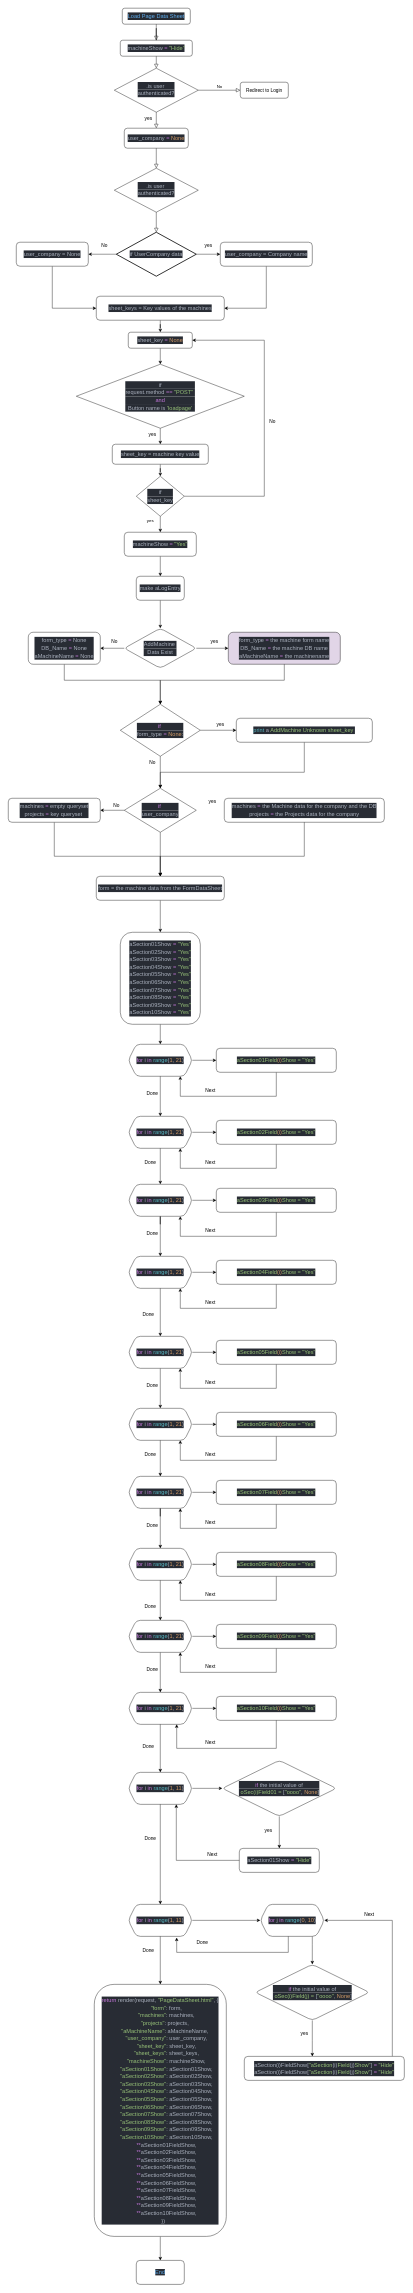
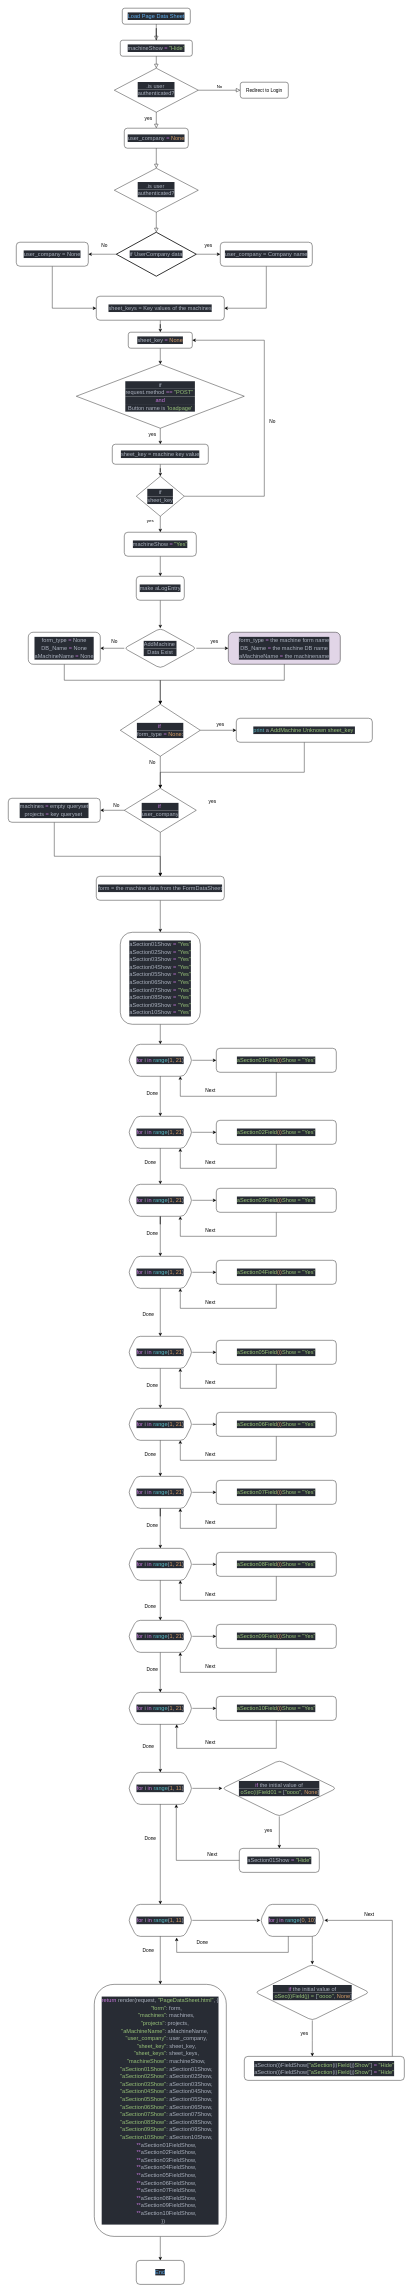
node "machines = the Machine data for the company and the DB projects = the Projects data for the company": removed
edge "machines = the Machine data for the company and the DB projects = the Projects data for the company" -> "form = the machine data from the FormDataSheet": removed
